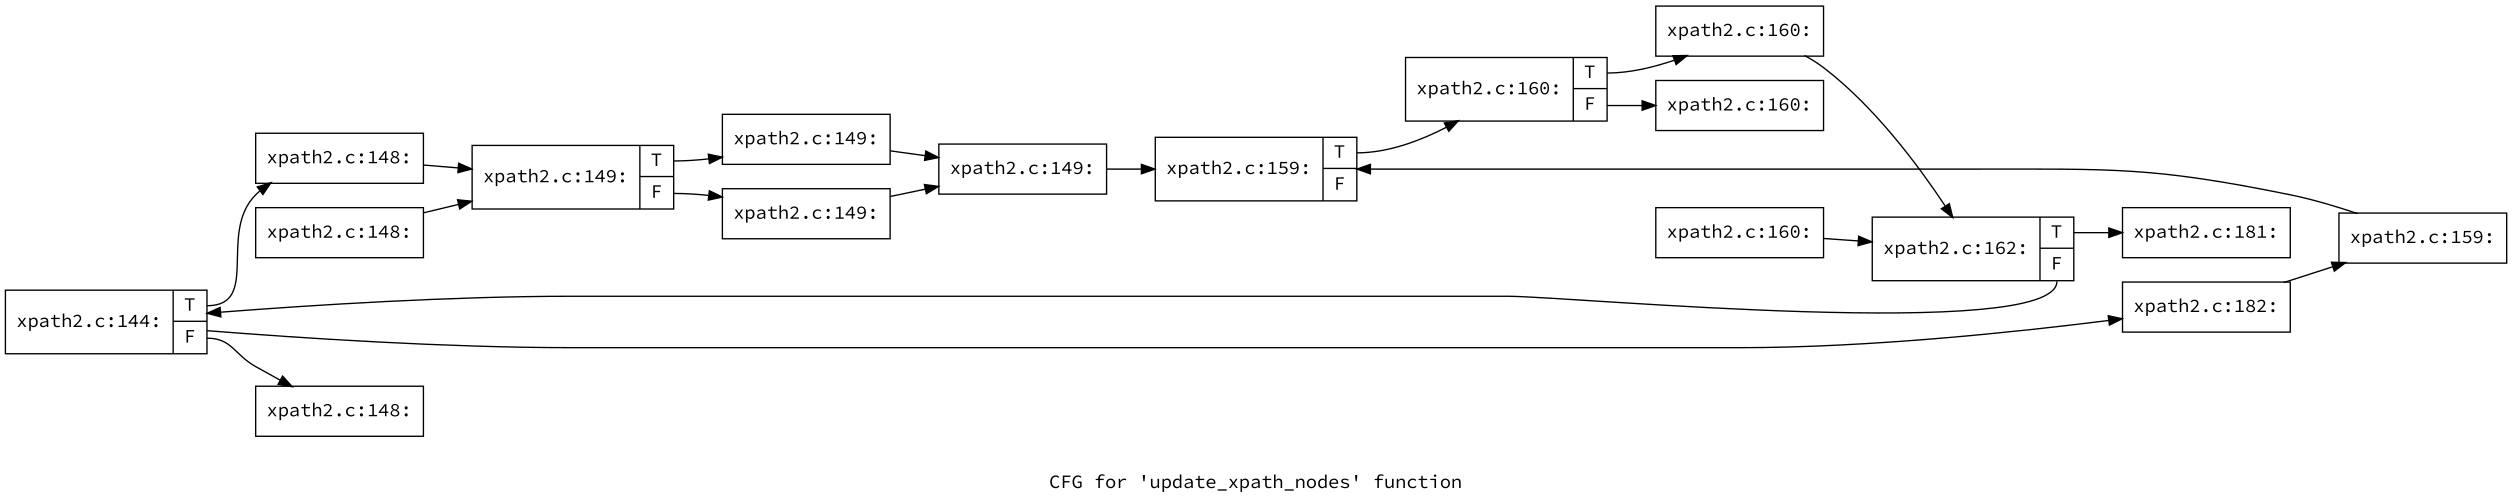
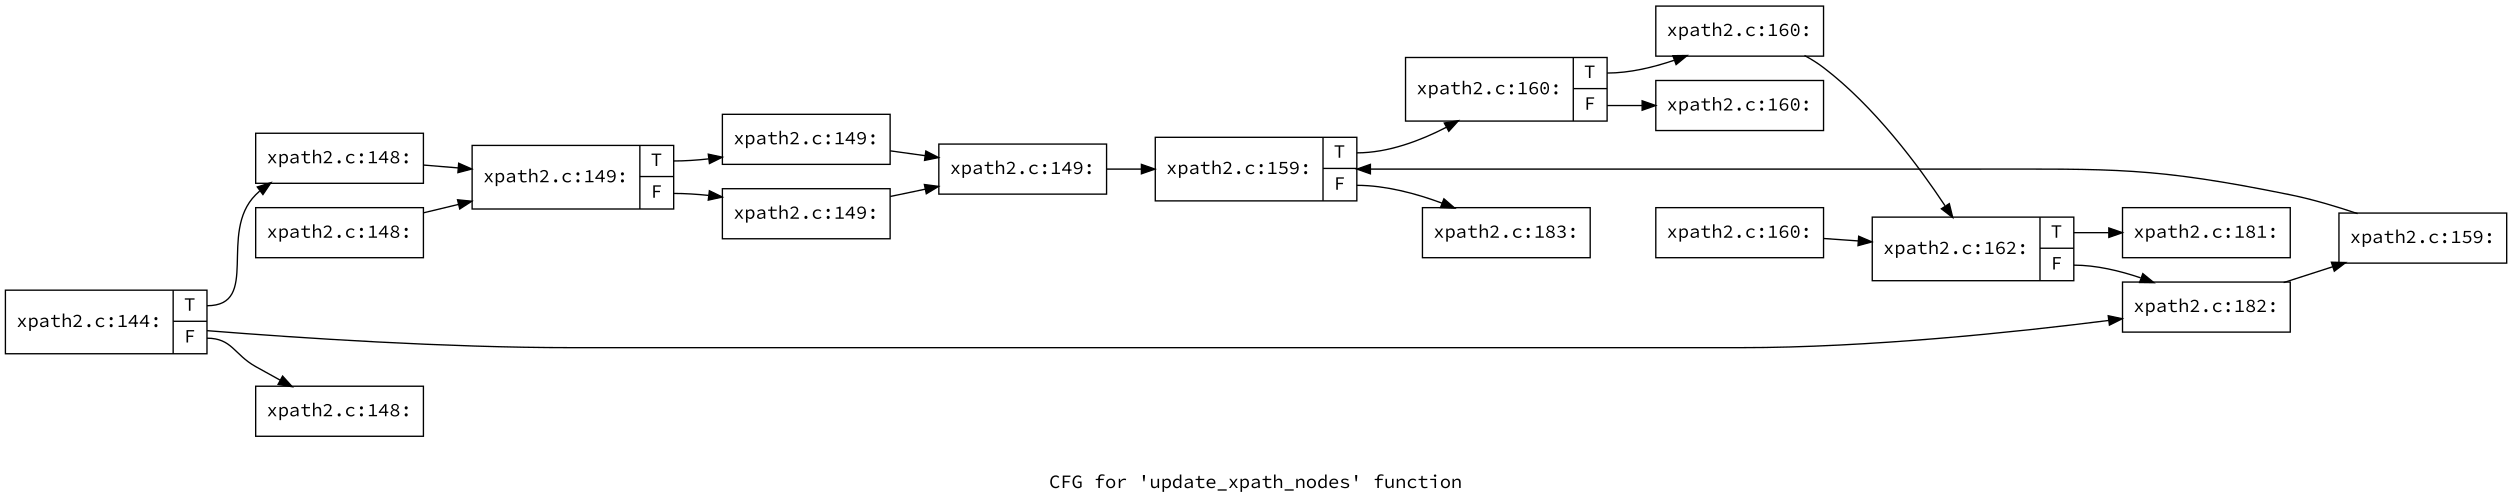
node "xpath2.c:183:": added
edge "xpath2.c:162:" -> "xpath2.c:144:": now "xpath2.c:162:" -> "xpath2.c:182:"
